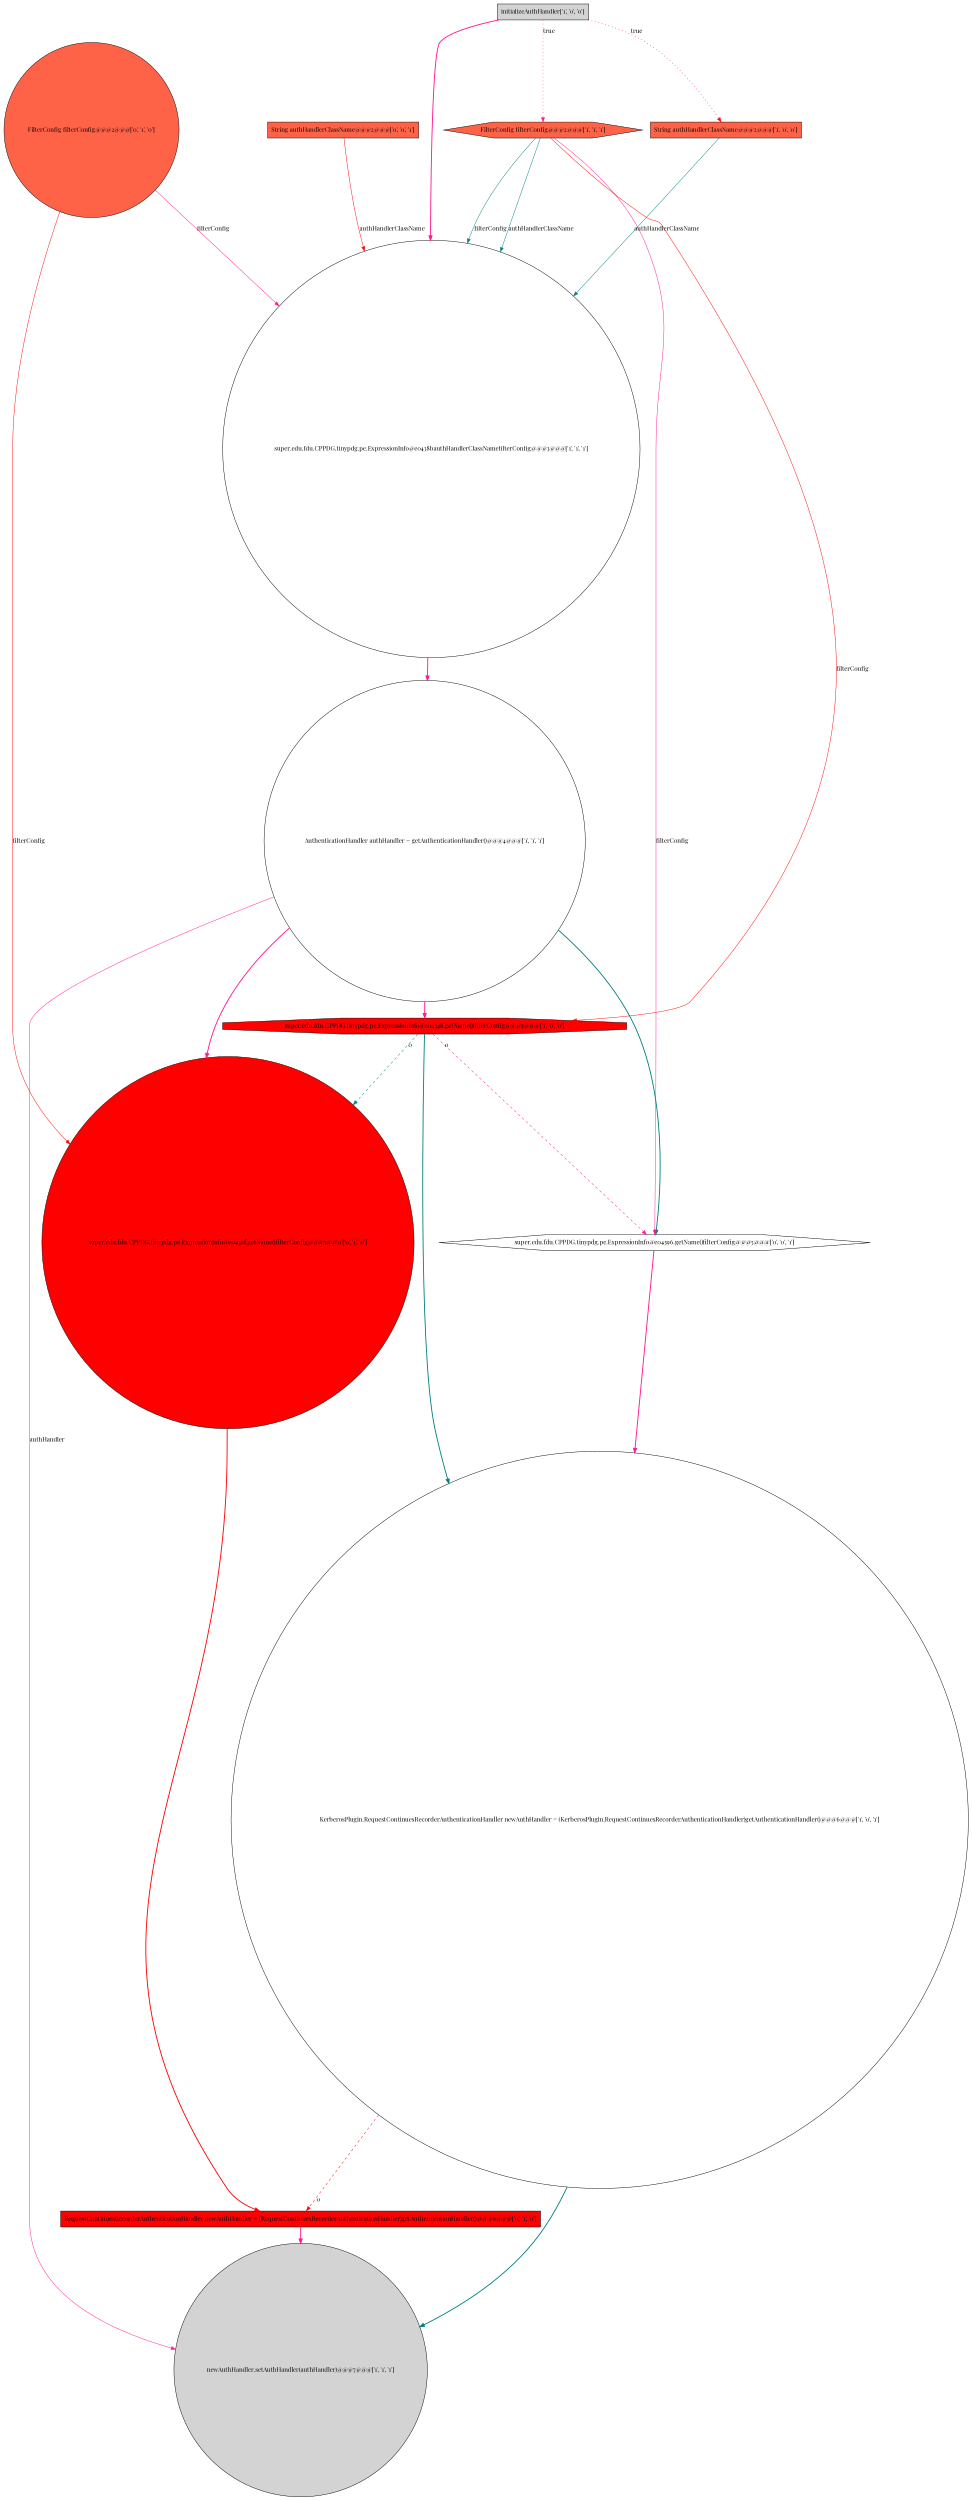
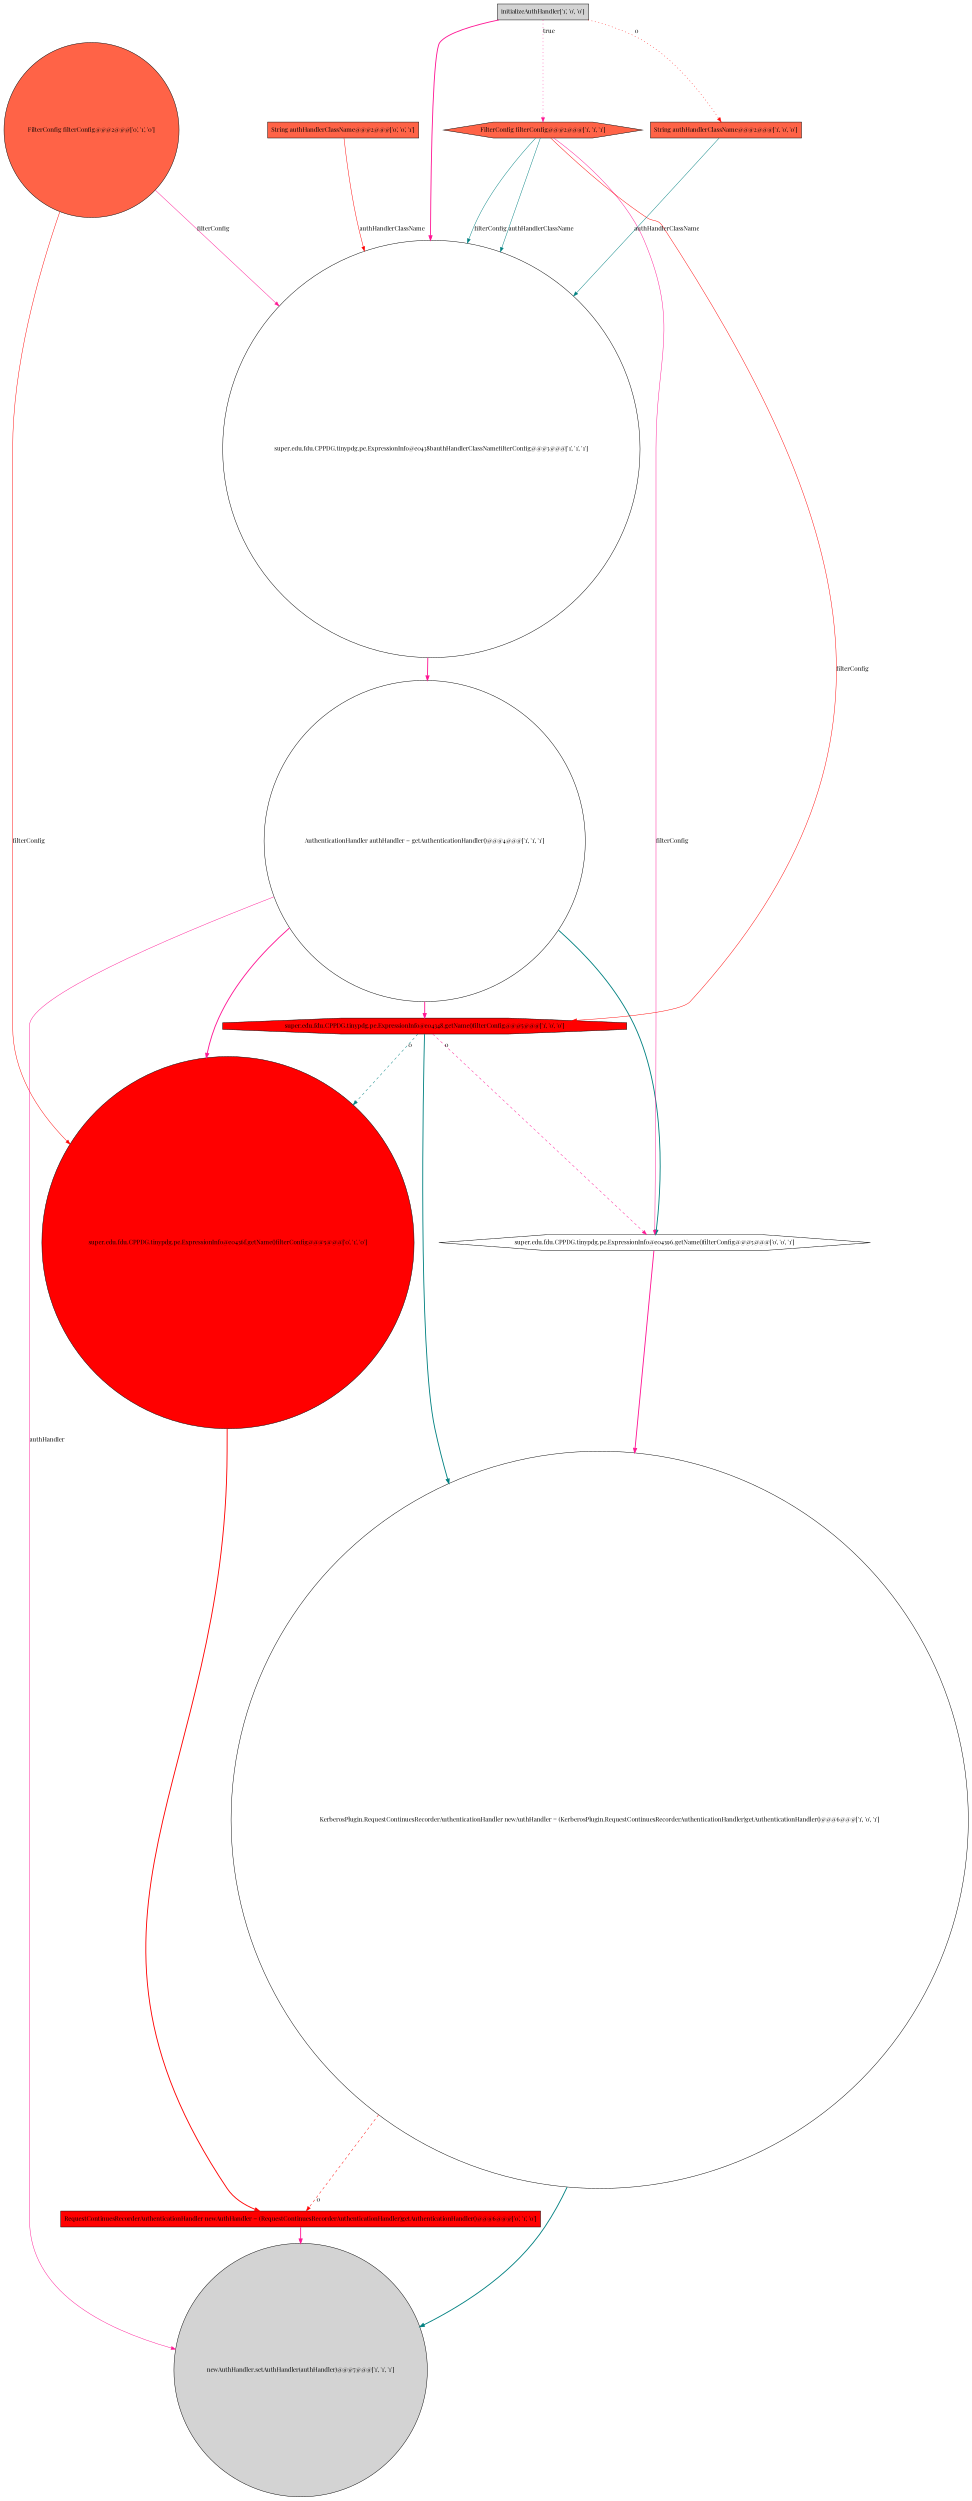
edge "initializeAuthHandler['1', '0', '0']" -> "String authHandlerClassName@@@2@@@['1', '0', '0']": label "true" -> "0"
